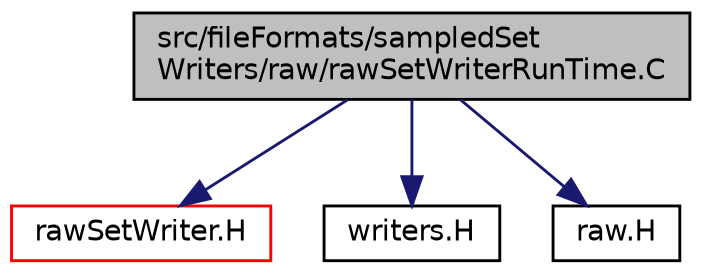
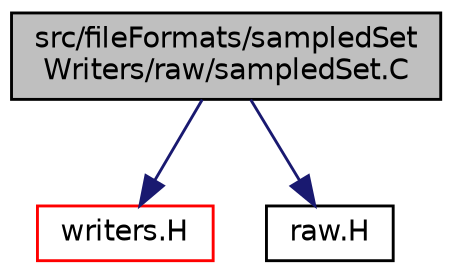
node "src/fileFormats/sampledSet Writers/raw/rawSetWriterRunTime.C": label "src/fileFormats/sampledSet Writers/raw/rawSetWriterRunTime.C" -> "src/fileFormats/sampledSet Writers/raw/sampledSet.C"
node "rawSetWriter.H": removed
node "writers.H": color black -> red
